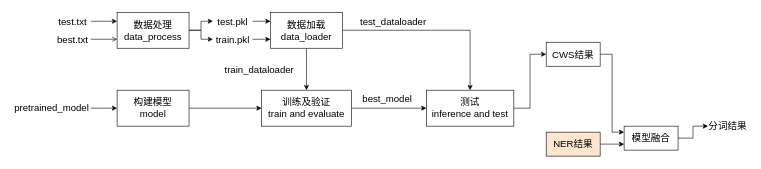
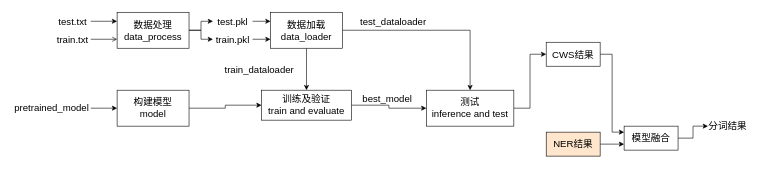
node "best.txt": label "best.txt" -> "train.txt"
node "训练及验证 train and evaluate": size 90x36 -> 90x30
